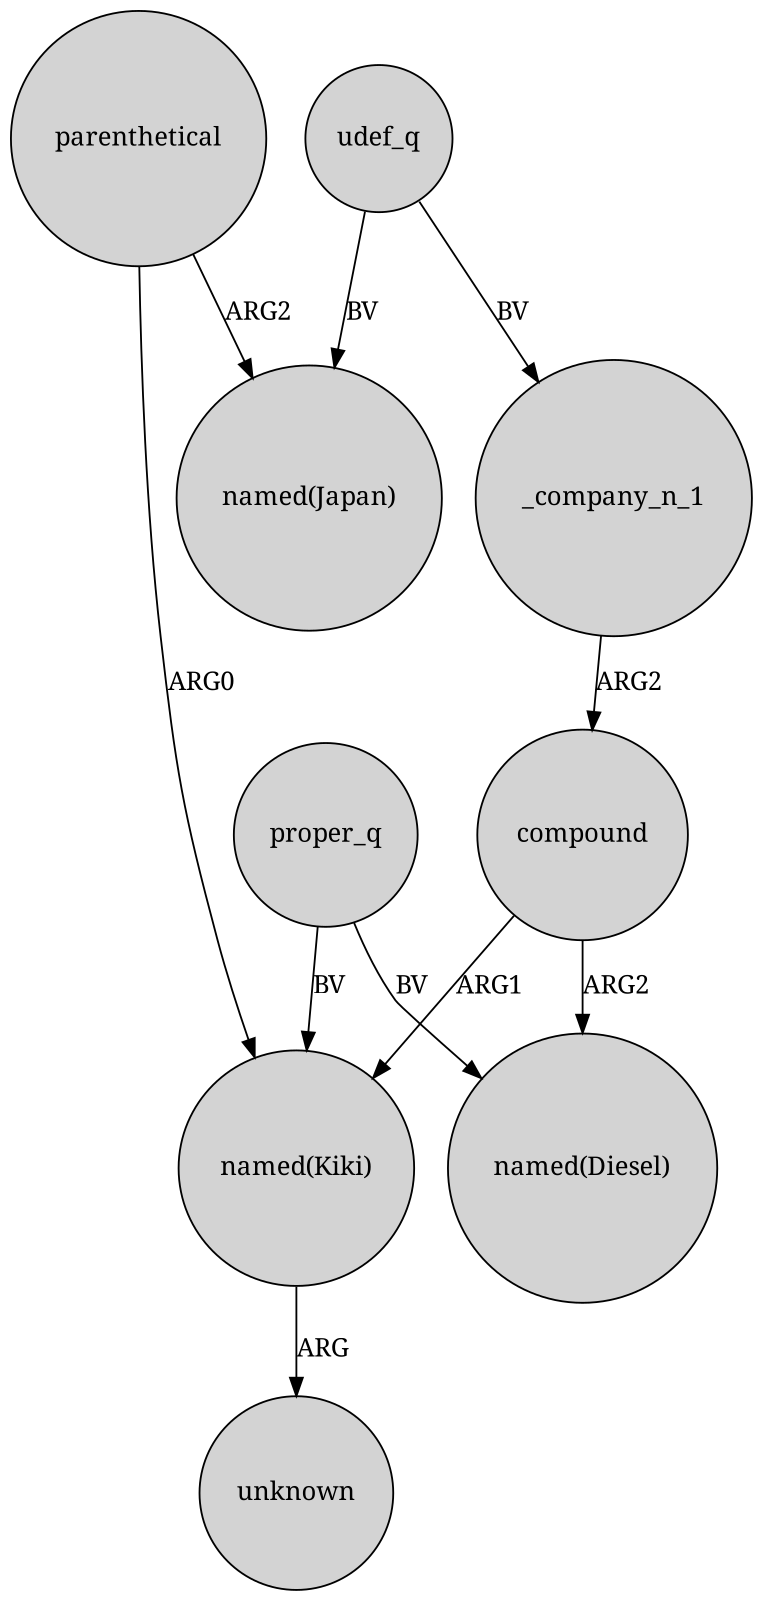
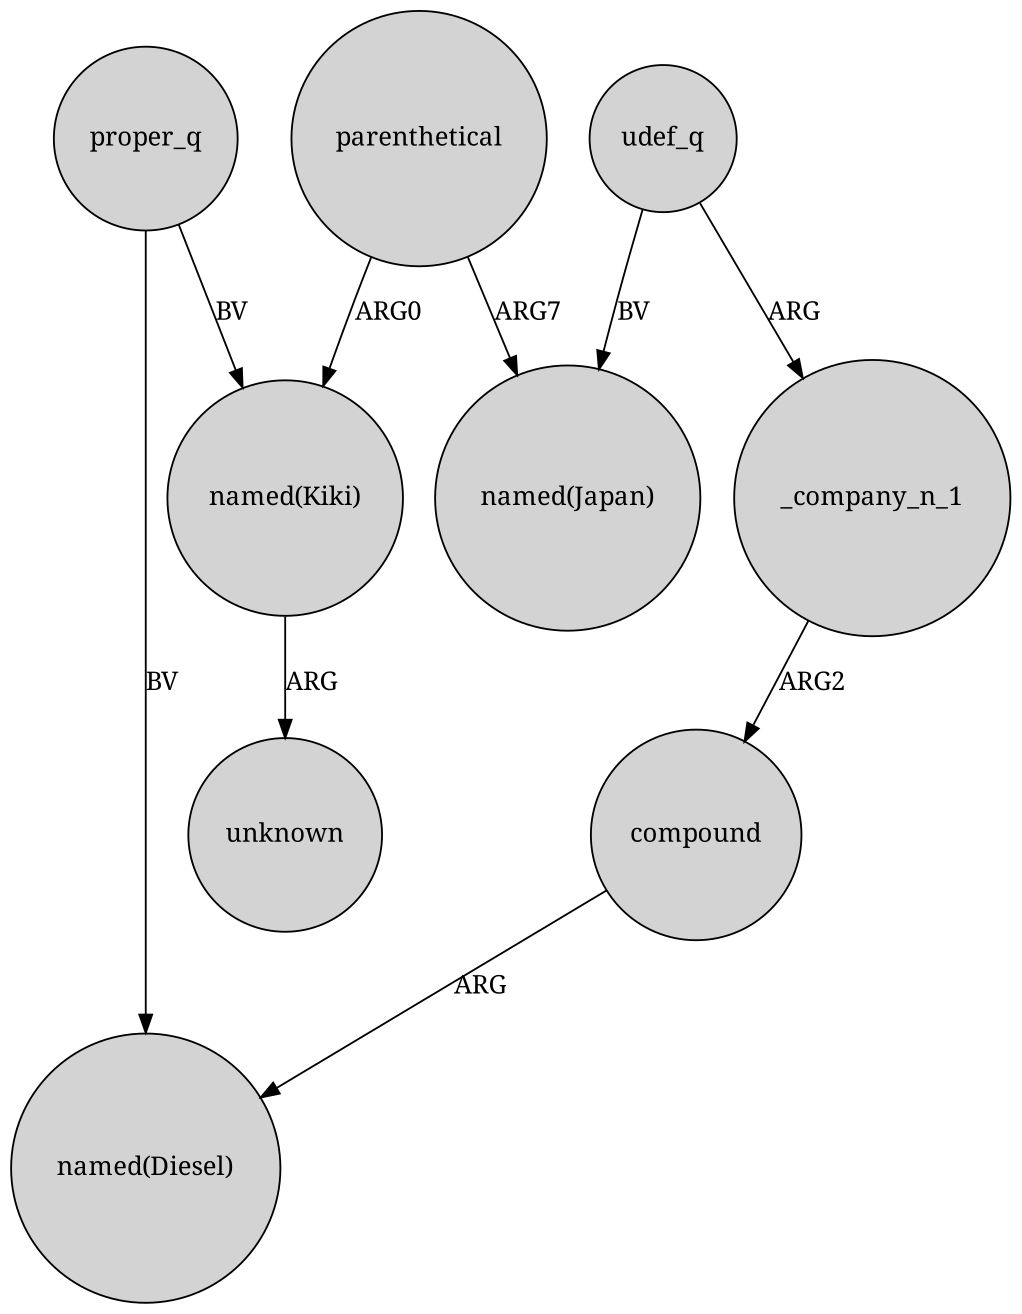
edge "parenthetical" -> "named(Japan)": label "ARG2" -> "ARG7"
edge "udef_q" -> "_company_n_1": label "BV" -> "ARG"
edge "compound" -> "named(Diesel)": label "ARG2" -> "ARG"
edge "compound" -> "named(Kiki)": removed, label "ARG1"
